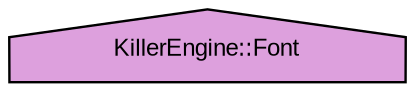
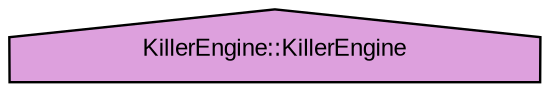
node "KillerEngine::Font": label "KillerEngine::Font" -> "KillerEngine::KillerEngine"
